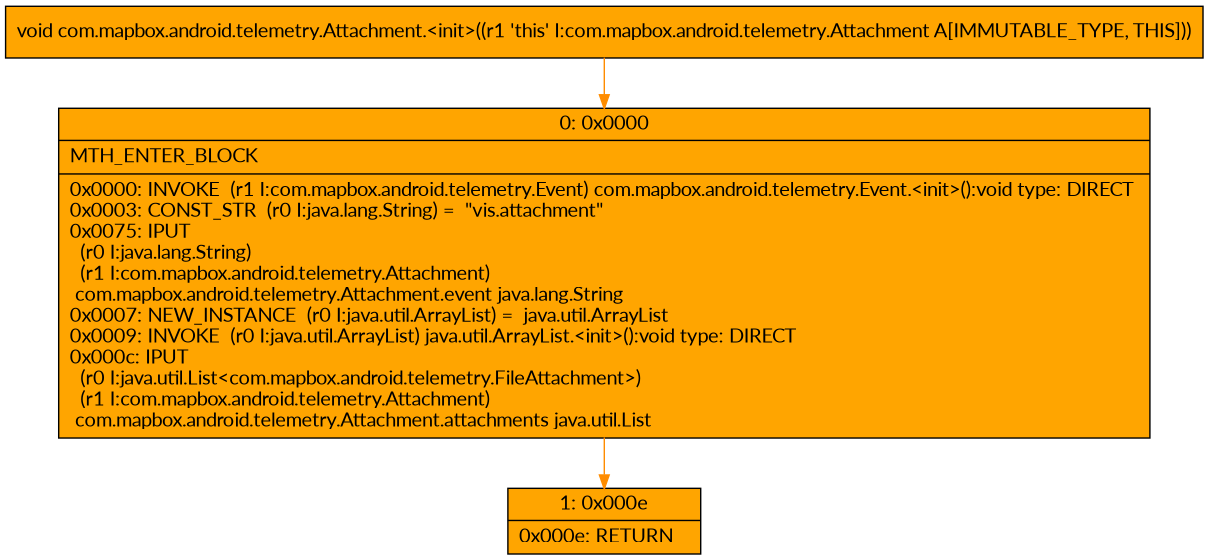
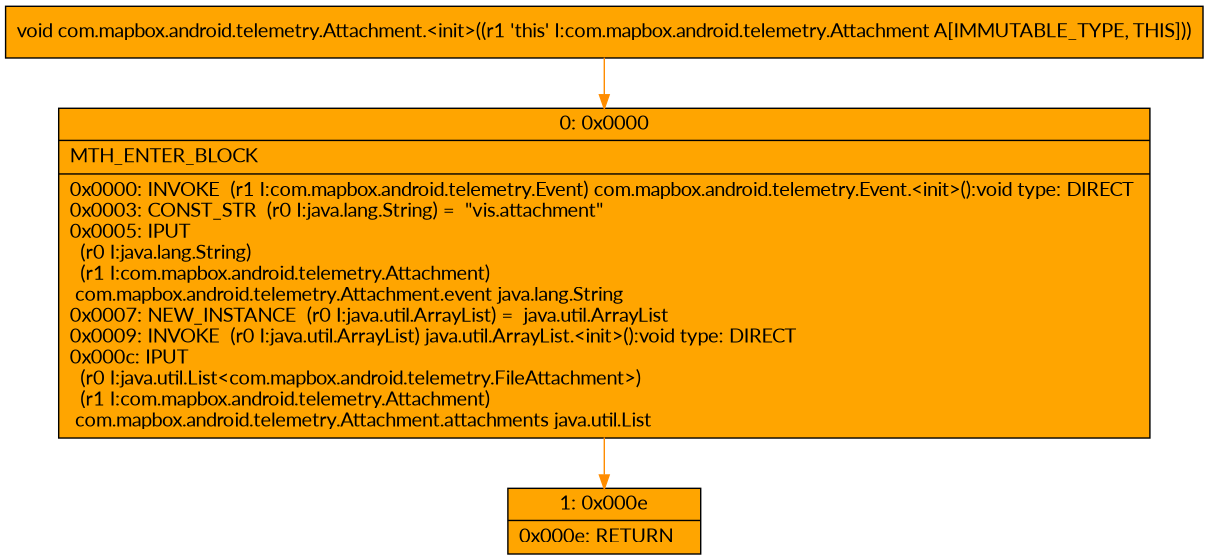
node "0: 0x0000": text "0x0075: IPUT" -> "0x0005: IPUT"
